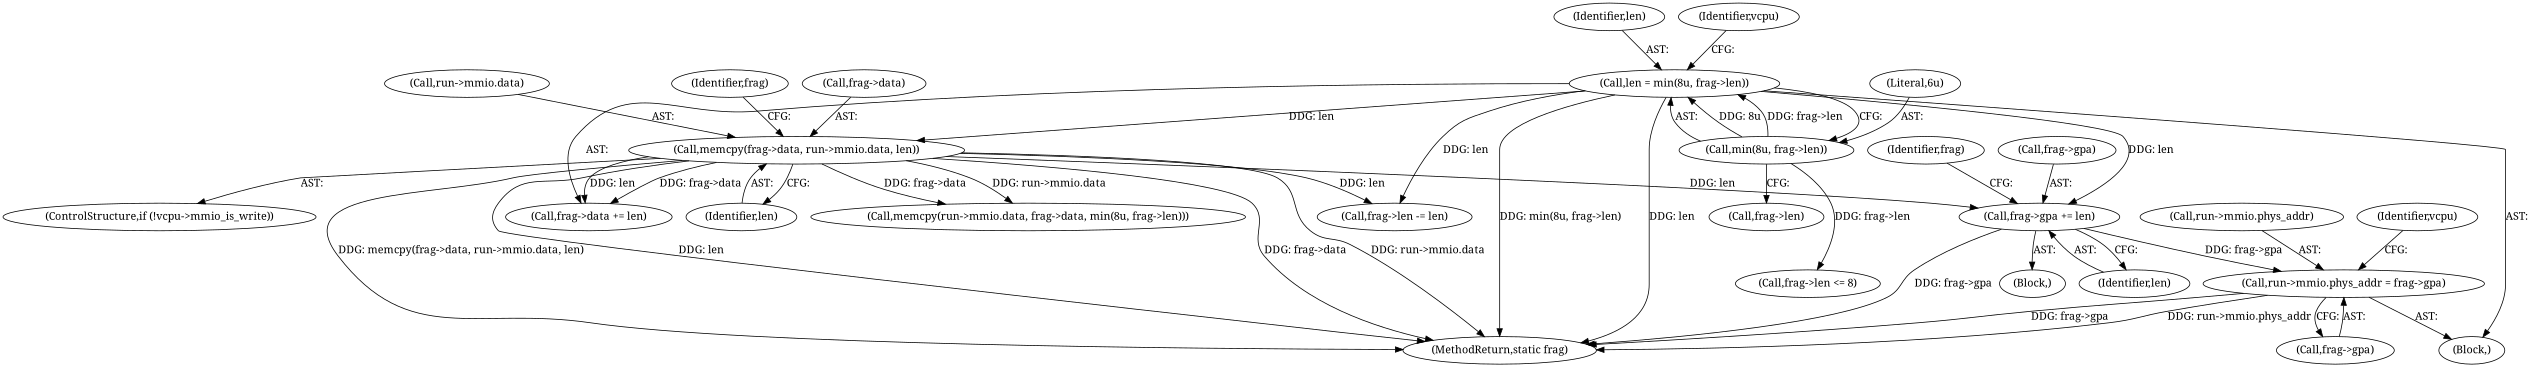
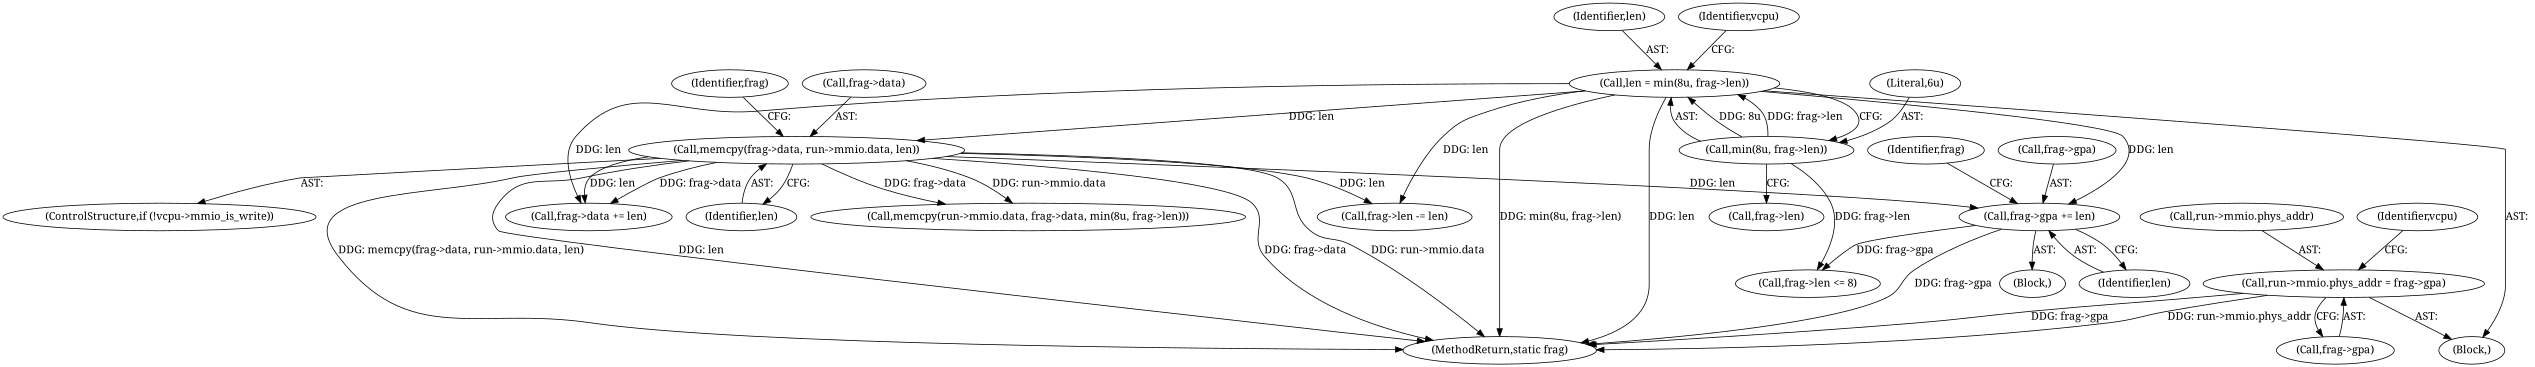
node "(Call,run->mmio.data)": removed
edge "(Call,len = min(8u, frag->len))" -> "(Call,frag->data += len)": label "AST: " -> "DDG: len"
edge "(Call,frag->gpa += len)" -> "(Call,run->mmio.phys_addr = frag->gpa)": now "(Call,frag->gpa += len)" -> "(Call,frag->len <= 8)"
